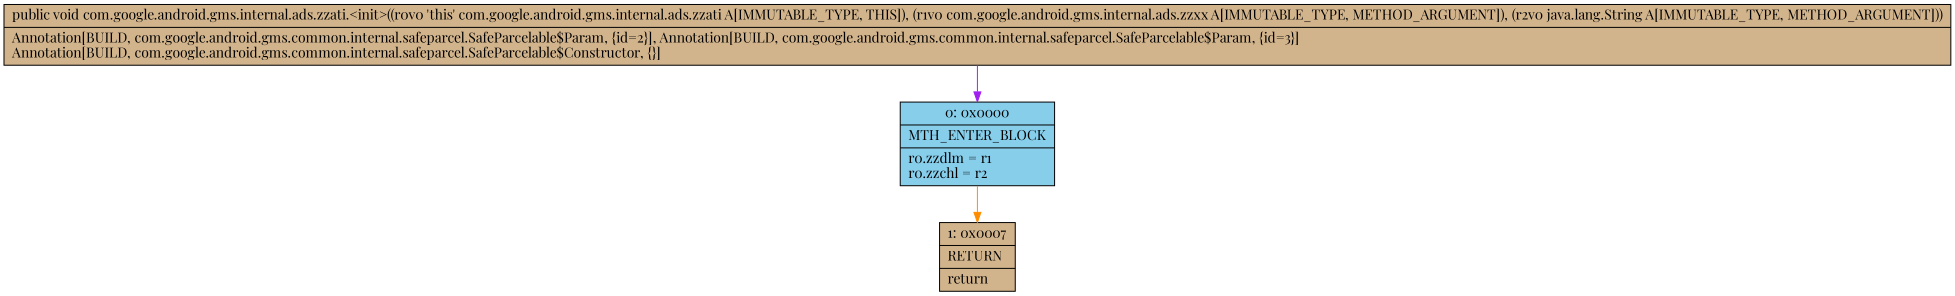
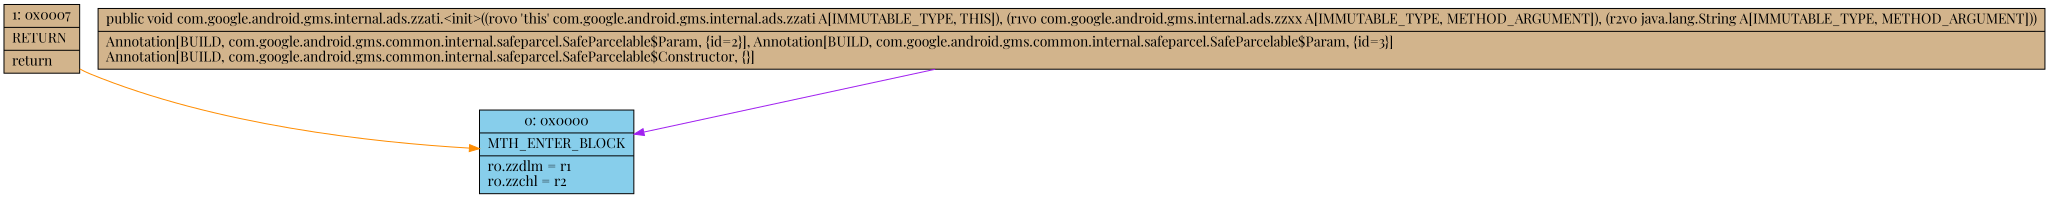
edge "0: 0x0000" -> "1: 0x0007": reversed
